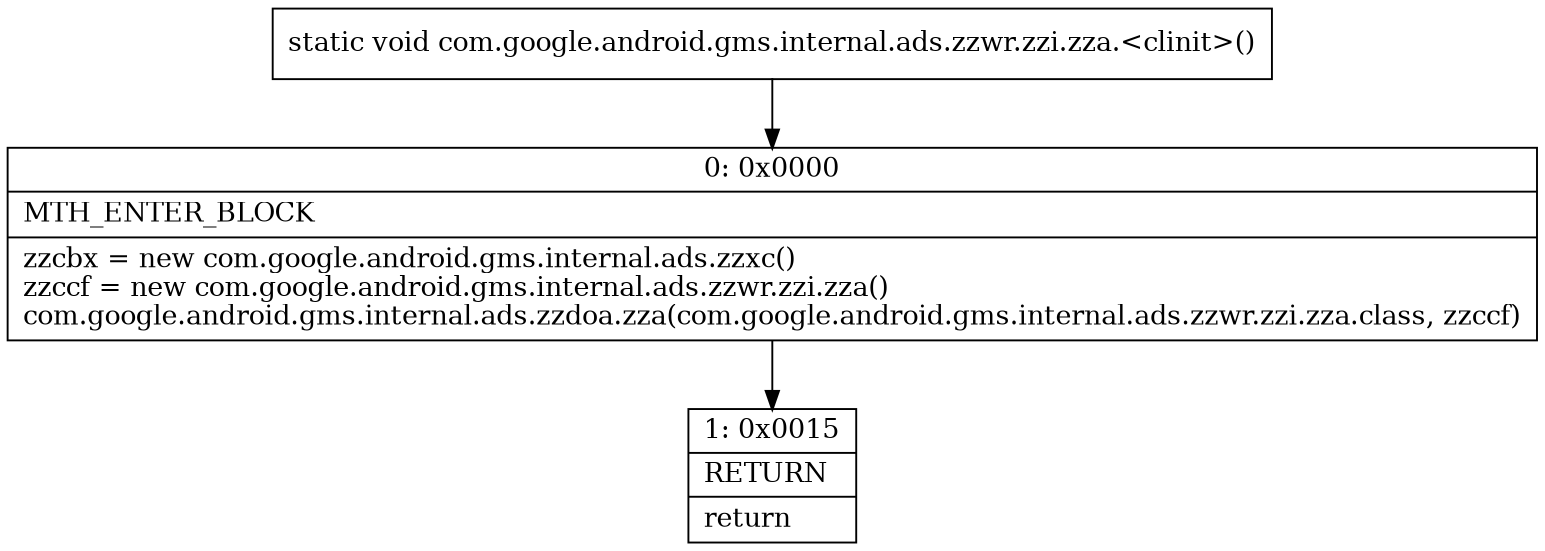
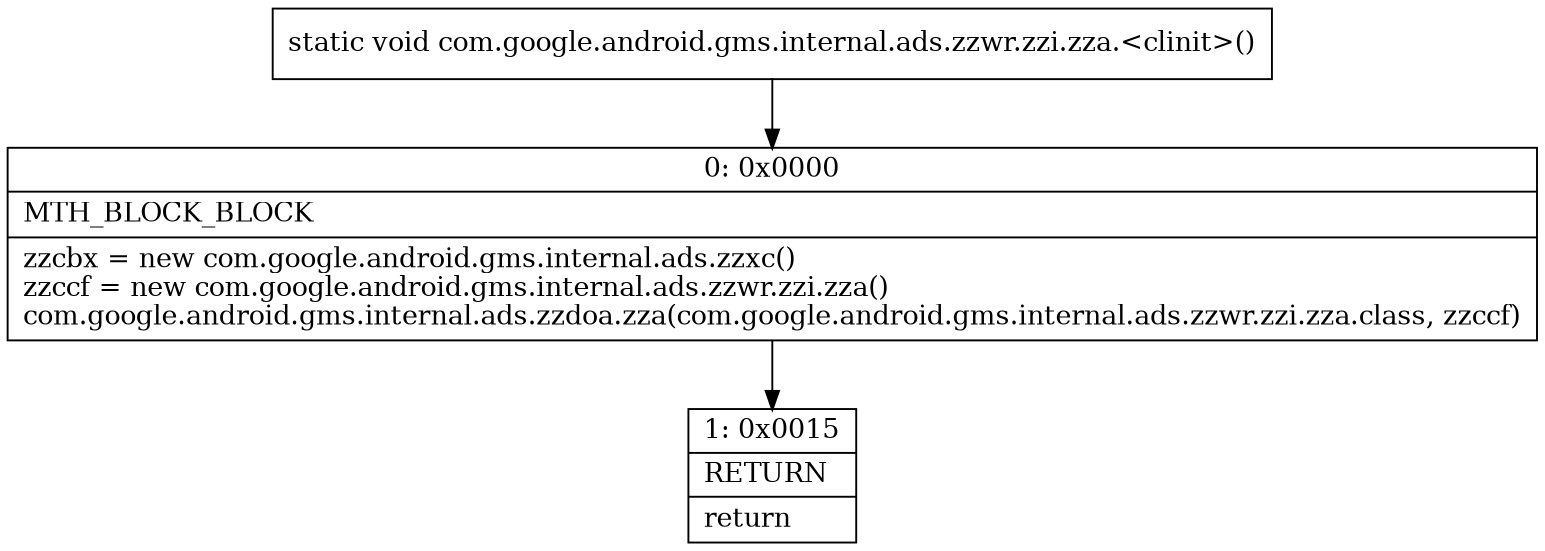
node "0: 0x0000": text "MTH_ENTER_BLOCK" -> "MTH_BLOCK_BLOCK"
